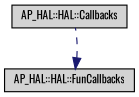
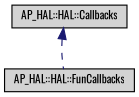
edge "AP_HAL::HAL::Callbacks" -> "AP_HAL::HAL::FunCallbacks": reversed
